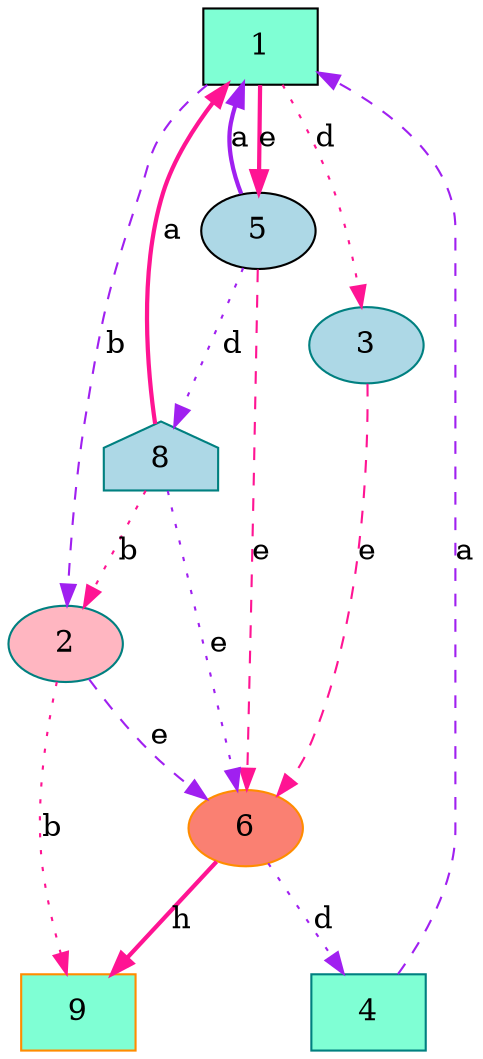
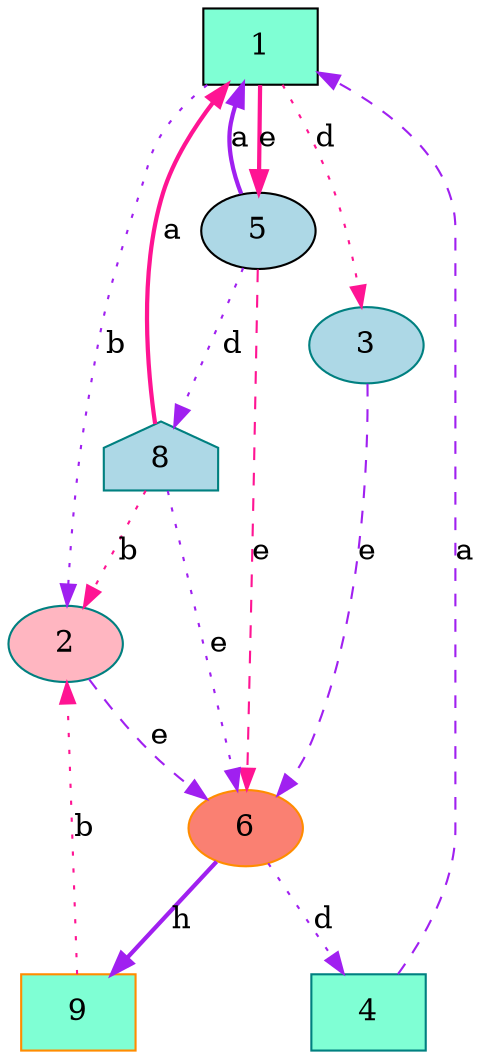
edge "1" -> "2": style dashed -> dotted
edge "3" -> "6": color deeppink -> purple
edge "2" -> "9": reversed
edge "6" -> "9": color deeppink -> purple
